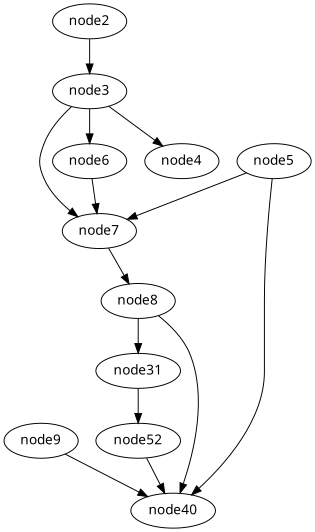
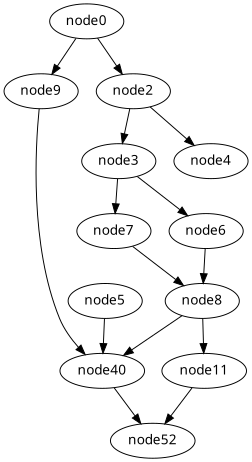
node "node0": added
edge "node3" -> "node4": now "node2" -> "node4"
edge "node6" -> "node7": now "node6" -> "node8"
edge "node5" -> "node7": removed
node "node31": label "node31" -> "node11"
edge "node52" -> "node40": reversed
